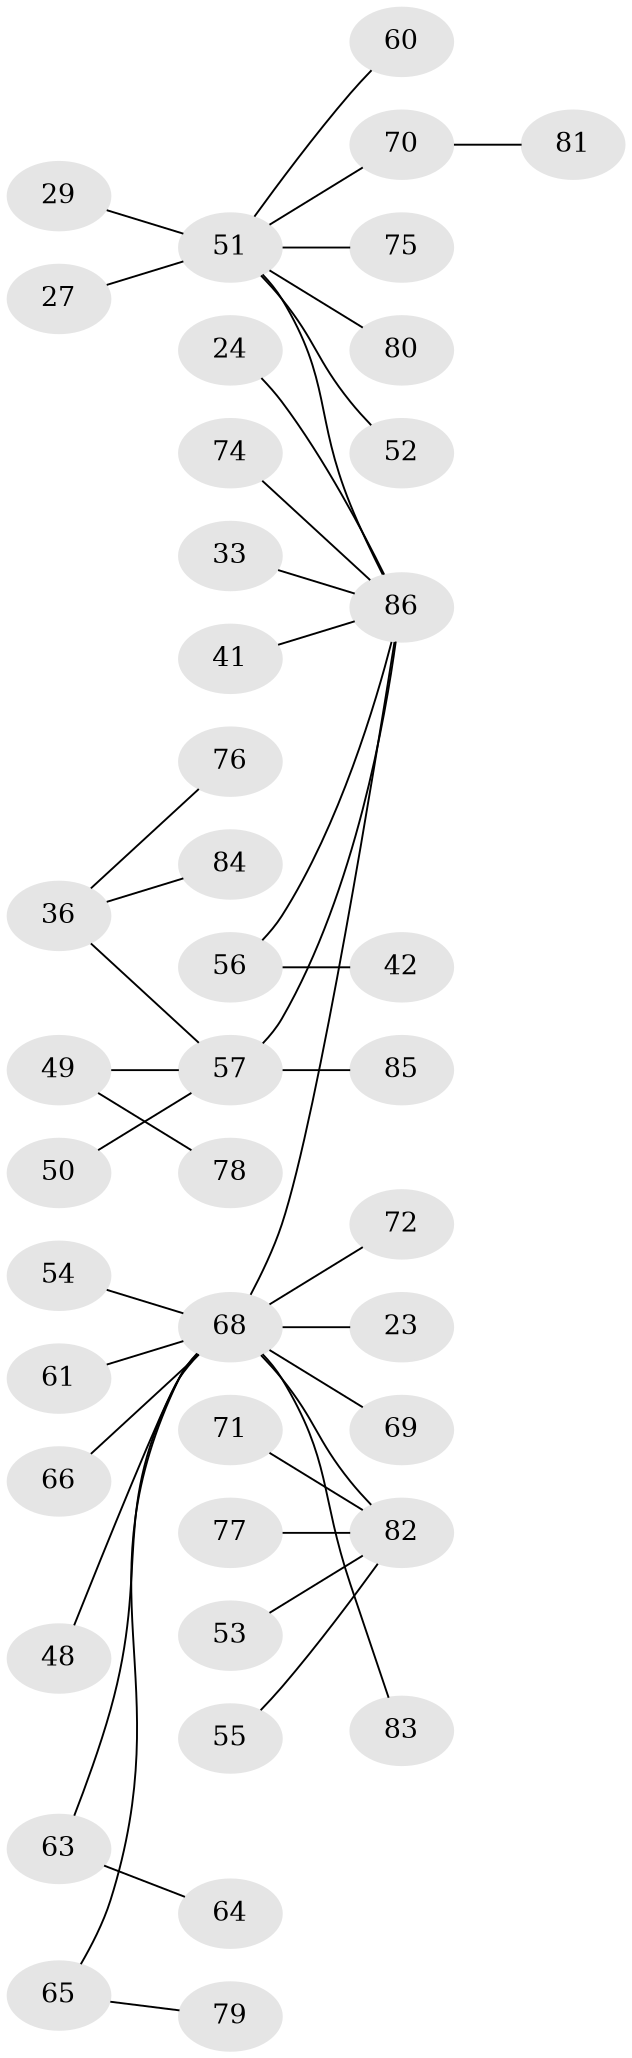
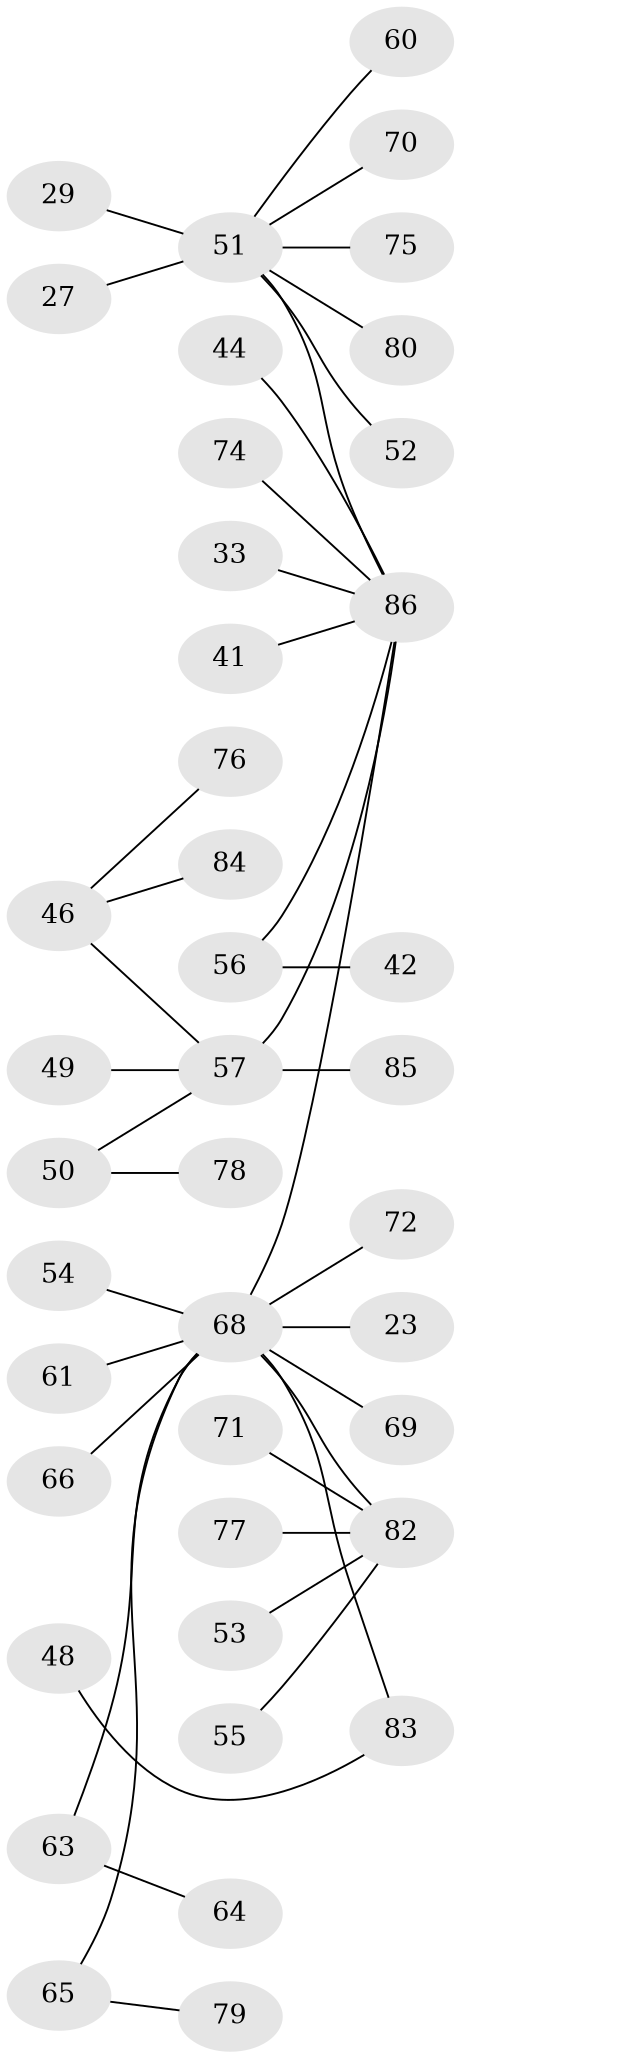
node "81": removed
node "24": label "24" -> "44"
node "36": label "36" -> "46"
edge "49" -- "78": now "50" -- "78"
edge "68" -- "48": now "83" -- "48"
